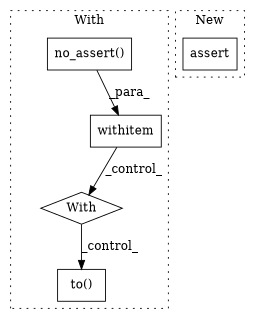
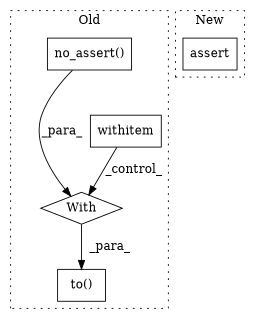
cluster "With": label "With" -> "Old"
edge "no_assert()" -> "withitem": now "no_assert()" -> "With"
edge "With" -> "to()": label "_control_" -> "_para_"
